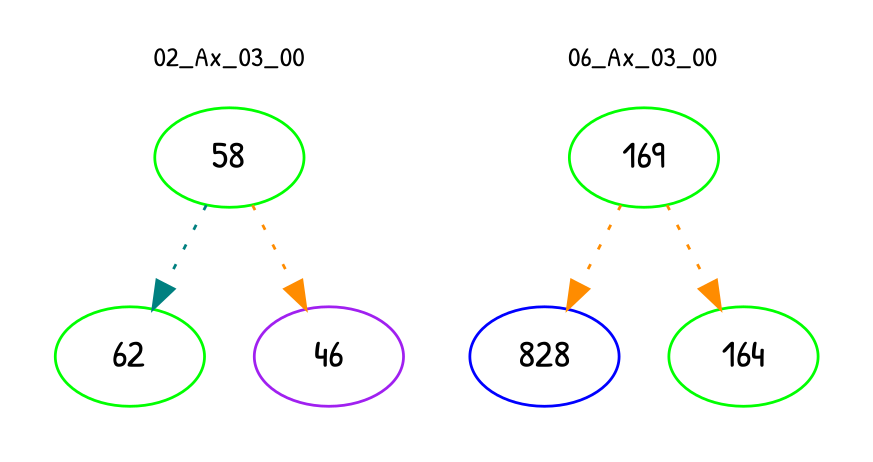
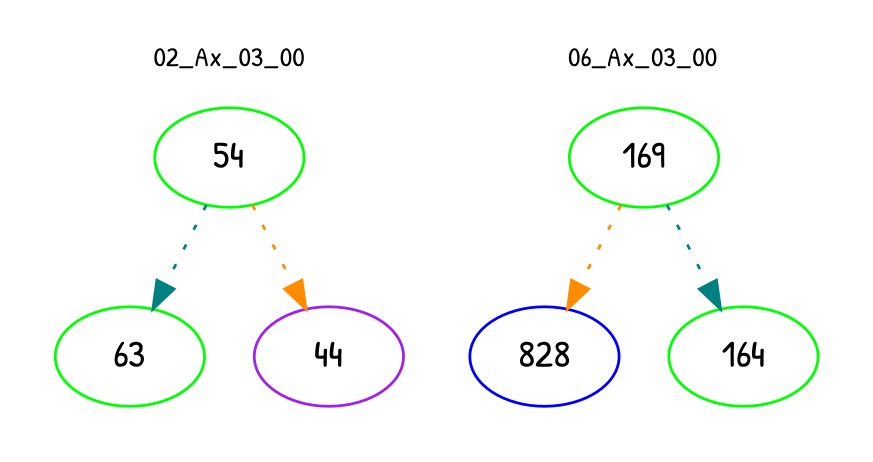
node "58": label "58" -> "54"
edge "169" -> "164": color darkorange -> teal
node "62": label "62" -> "63"
node "46": label "46" -> "44"
